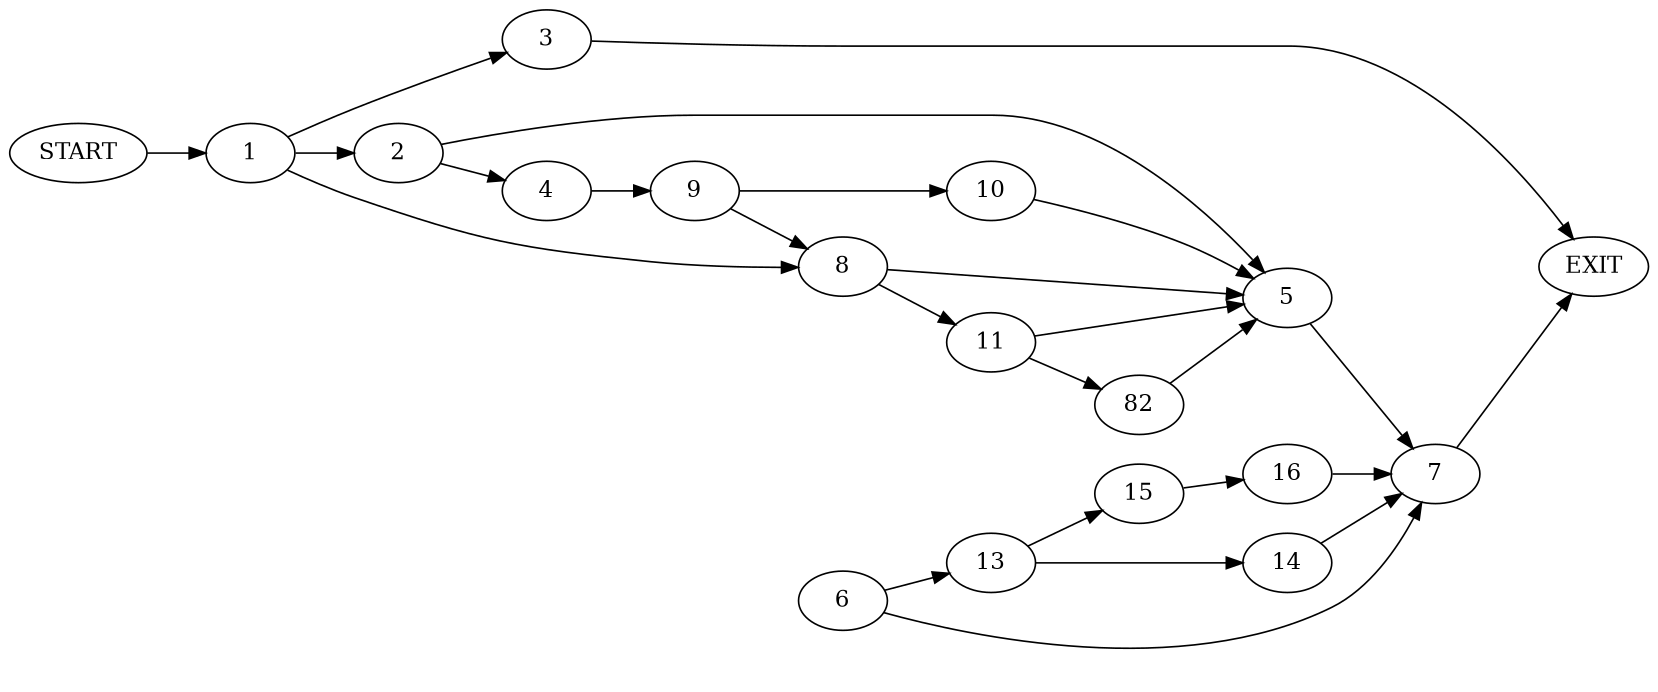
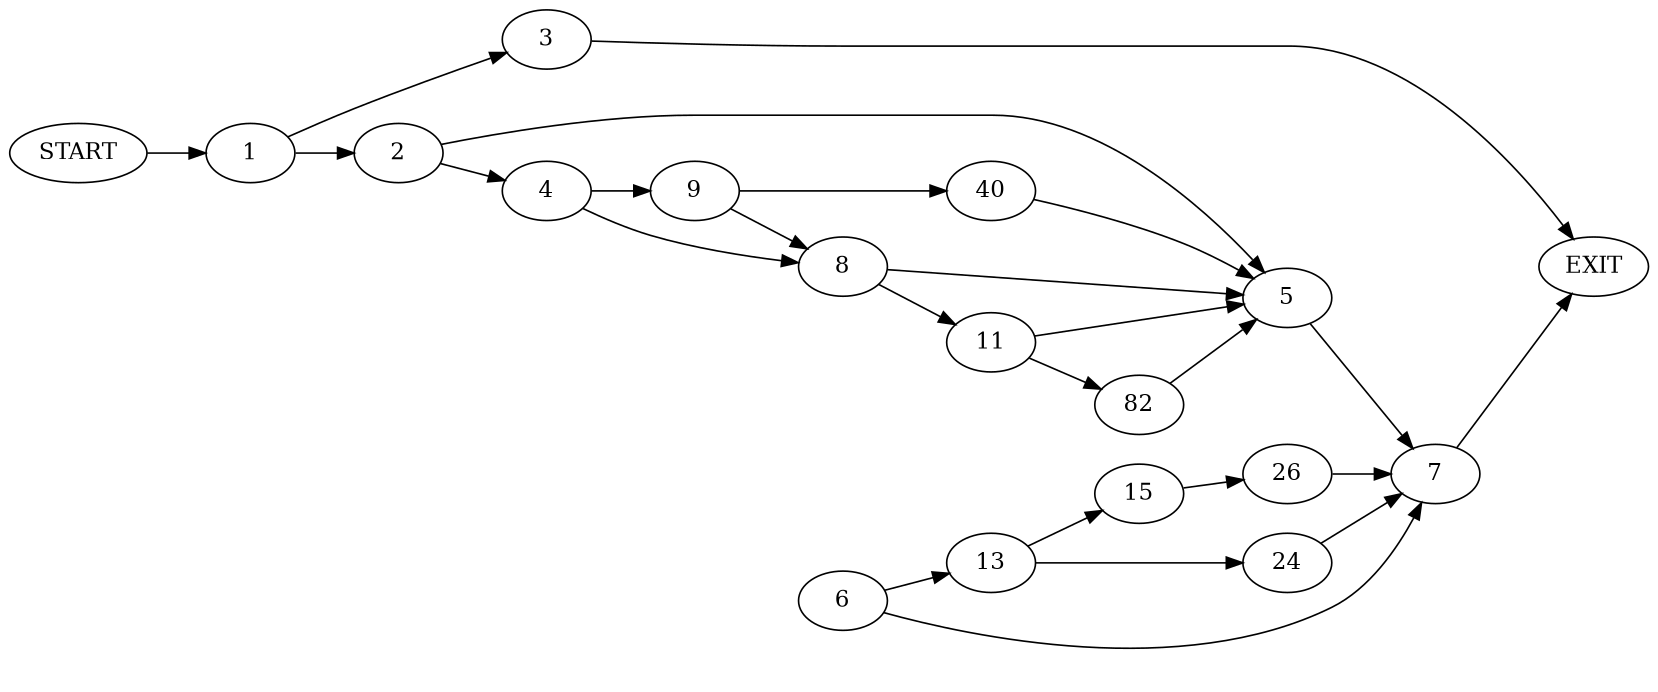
node "10": label "10" -> "40"
edge "1" -> "8": now "4" -> "8"
node "16": label "16" -> "26"
node "14": label "14" -> "24"
